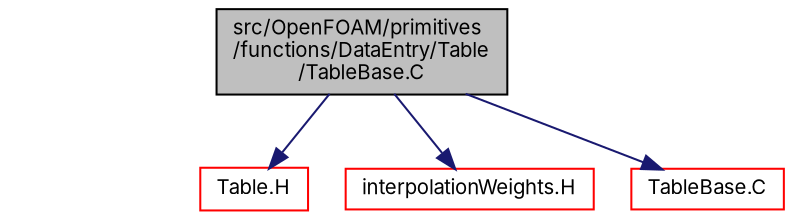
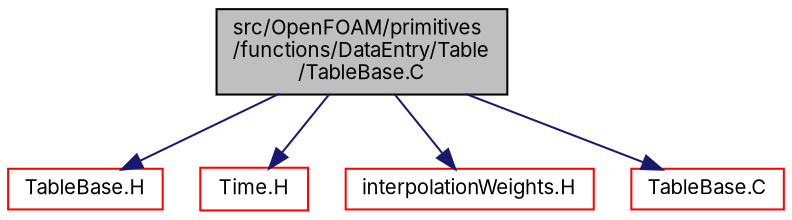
node "TableBase.H": added
node "Table.H": label "Table.H" -> "Time.H"
